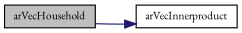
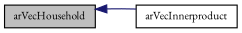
edge "arVecHousehold" -> "arVecInnerproduct": reversed
